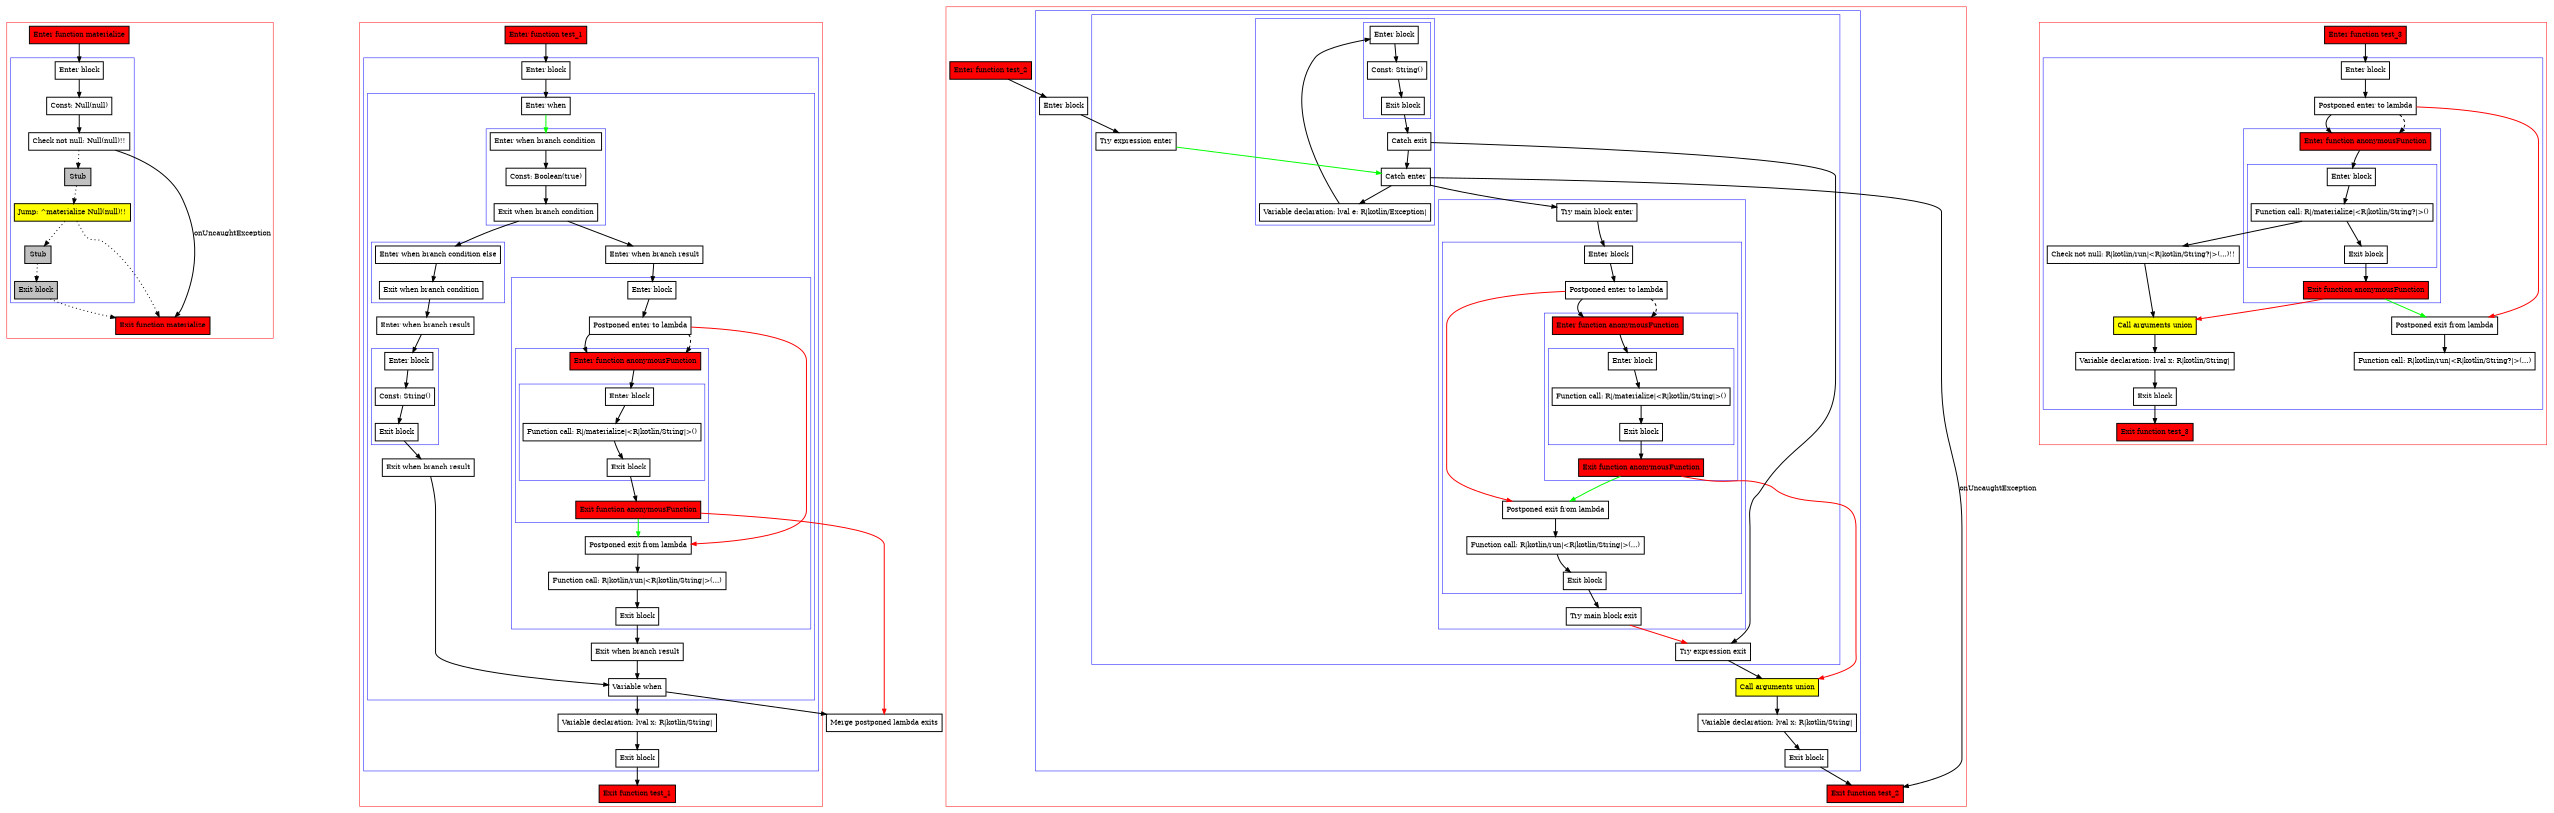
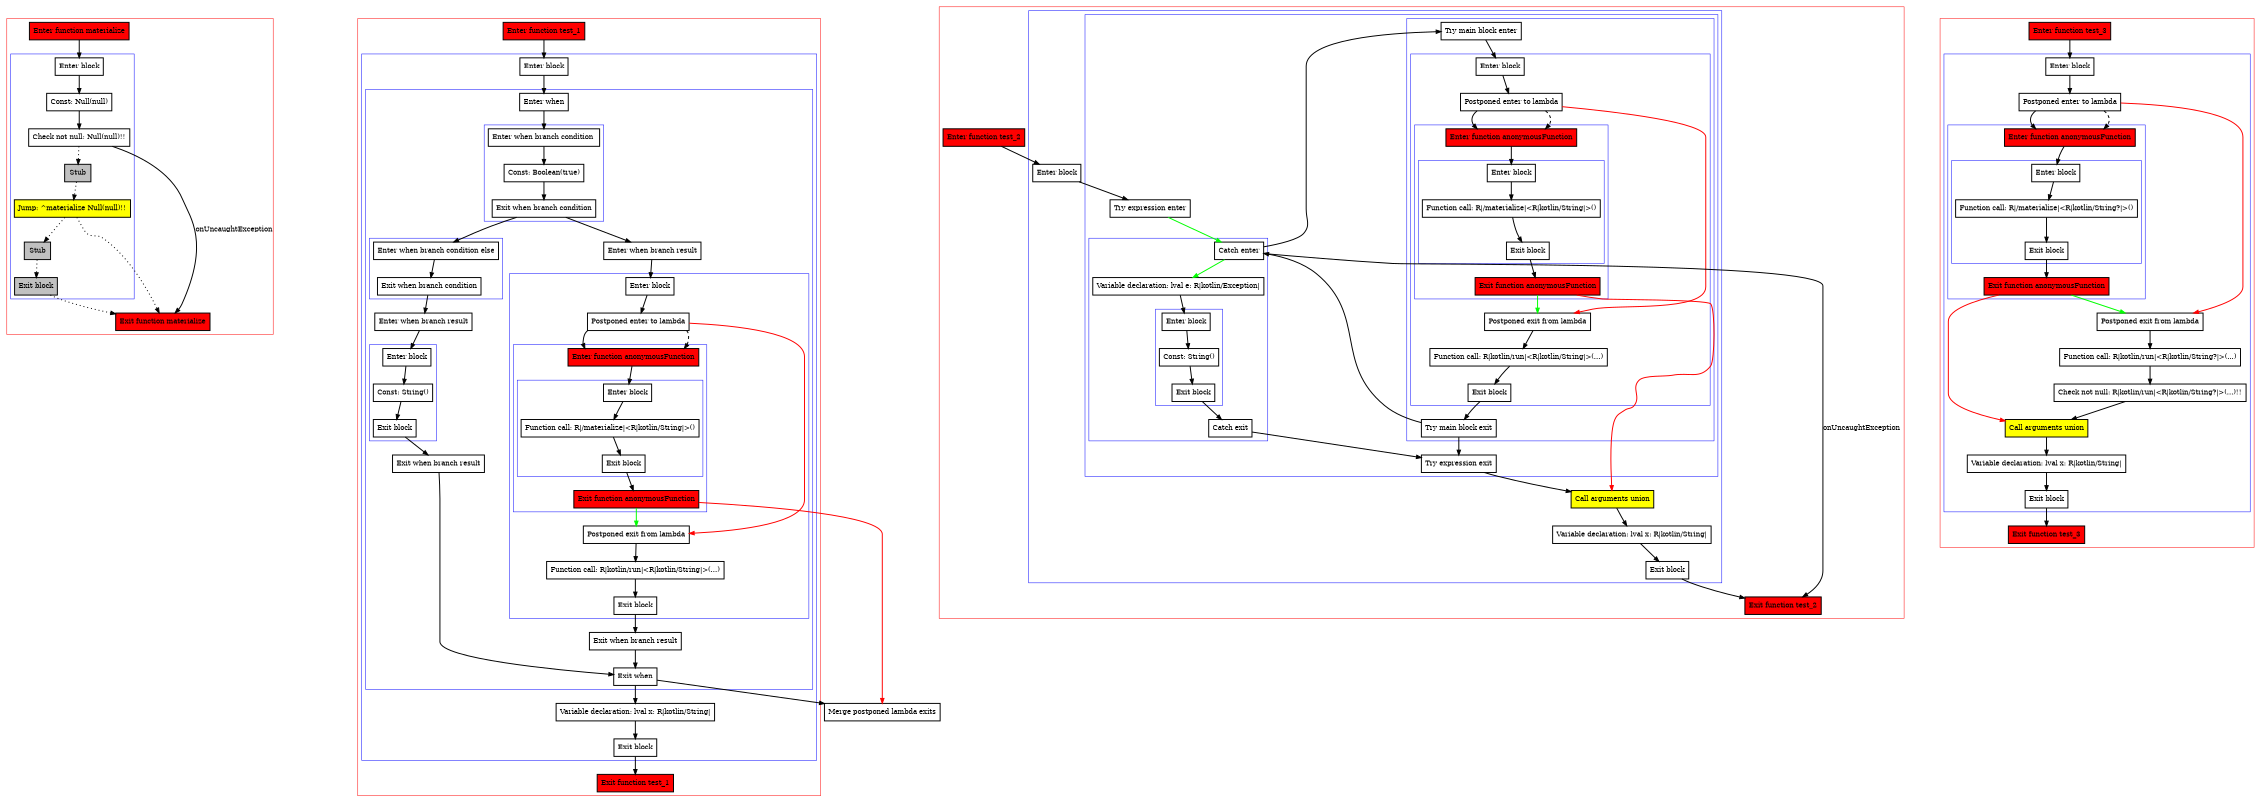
edge "Enter when" -> "Enter when branch condition": color green -> black
edge "Catch exit" -> "Catch enter": now "Try main block exit" -> "Catch enter"
edge "Catch enter" -> "Variable declaration: lval e: R|kotlin/Exception|": color black -> green
edge "Function call: R|/materialize|<R|kotlin/String?|>()" -> "Check not null: R|kotlin/run|<R|kotlin/String?|>(...)!!": now "Function call: R|kotlin/run|<R|kotlin/String?|>(...)" -> "Check not null: R|kotlin/run|<R|kotlin/String?|>(...)!!"
edge "Try main block exit" -> "Try expression exit": color red -> black
node "Variable when": label "Variable when" -> "Exit when"
